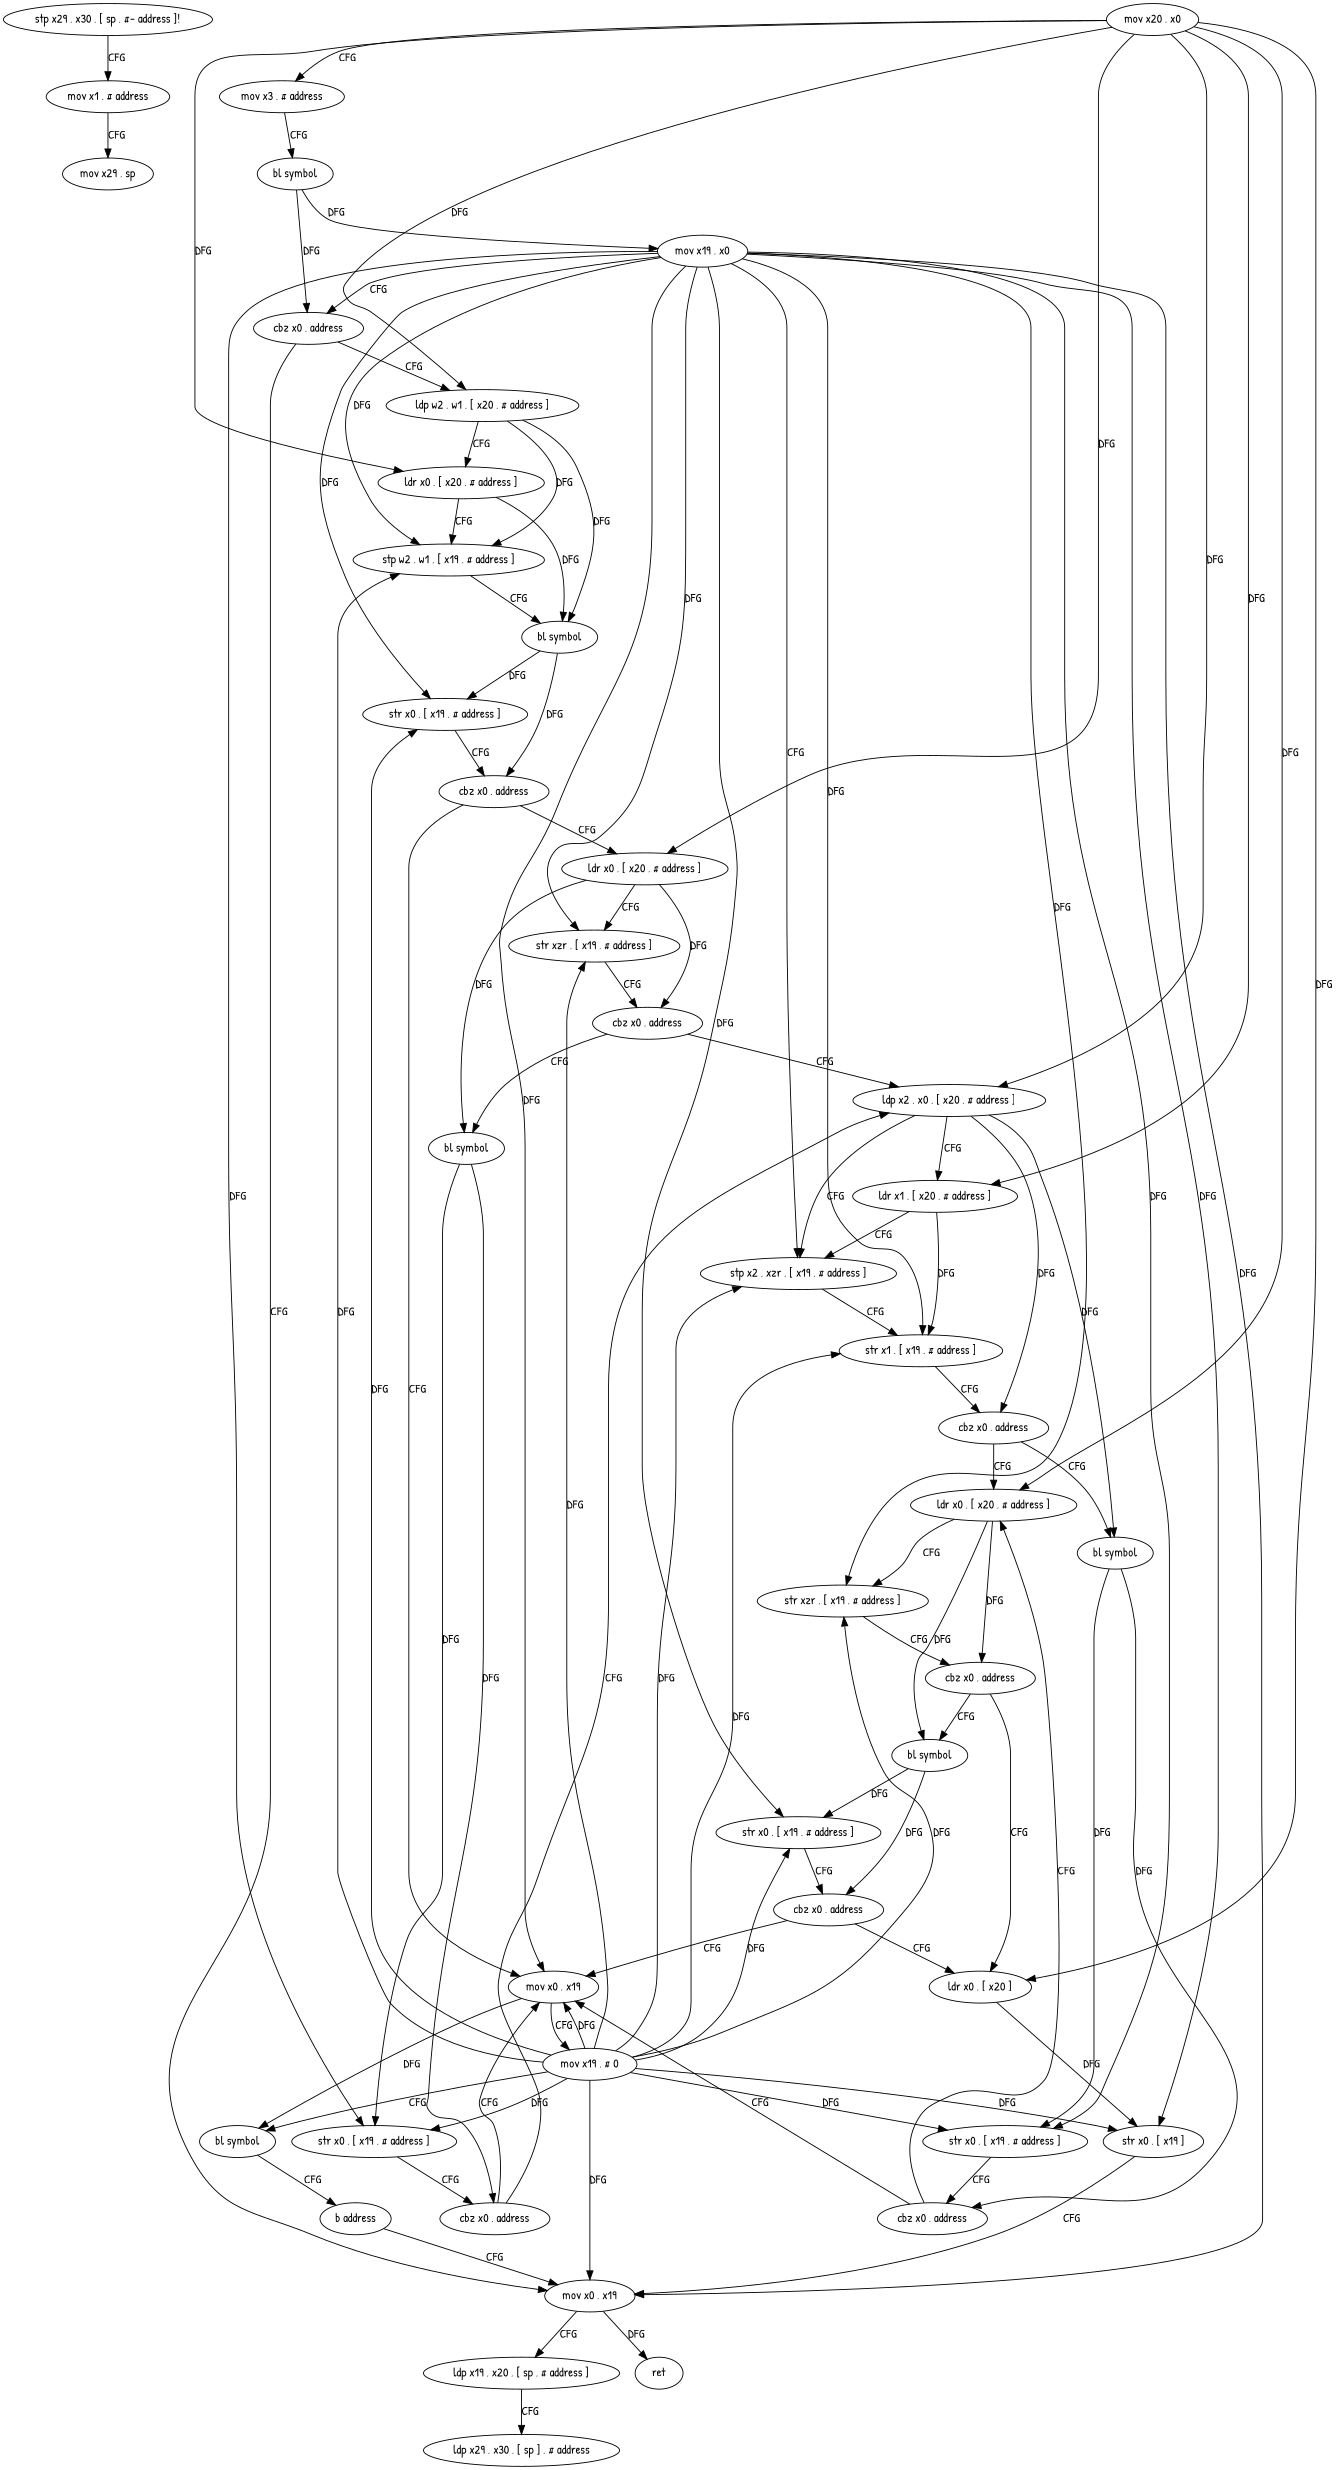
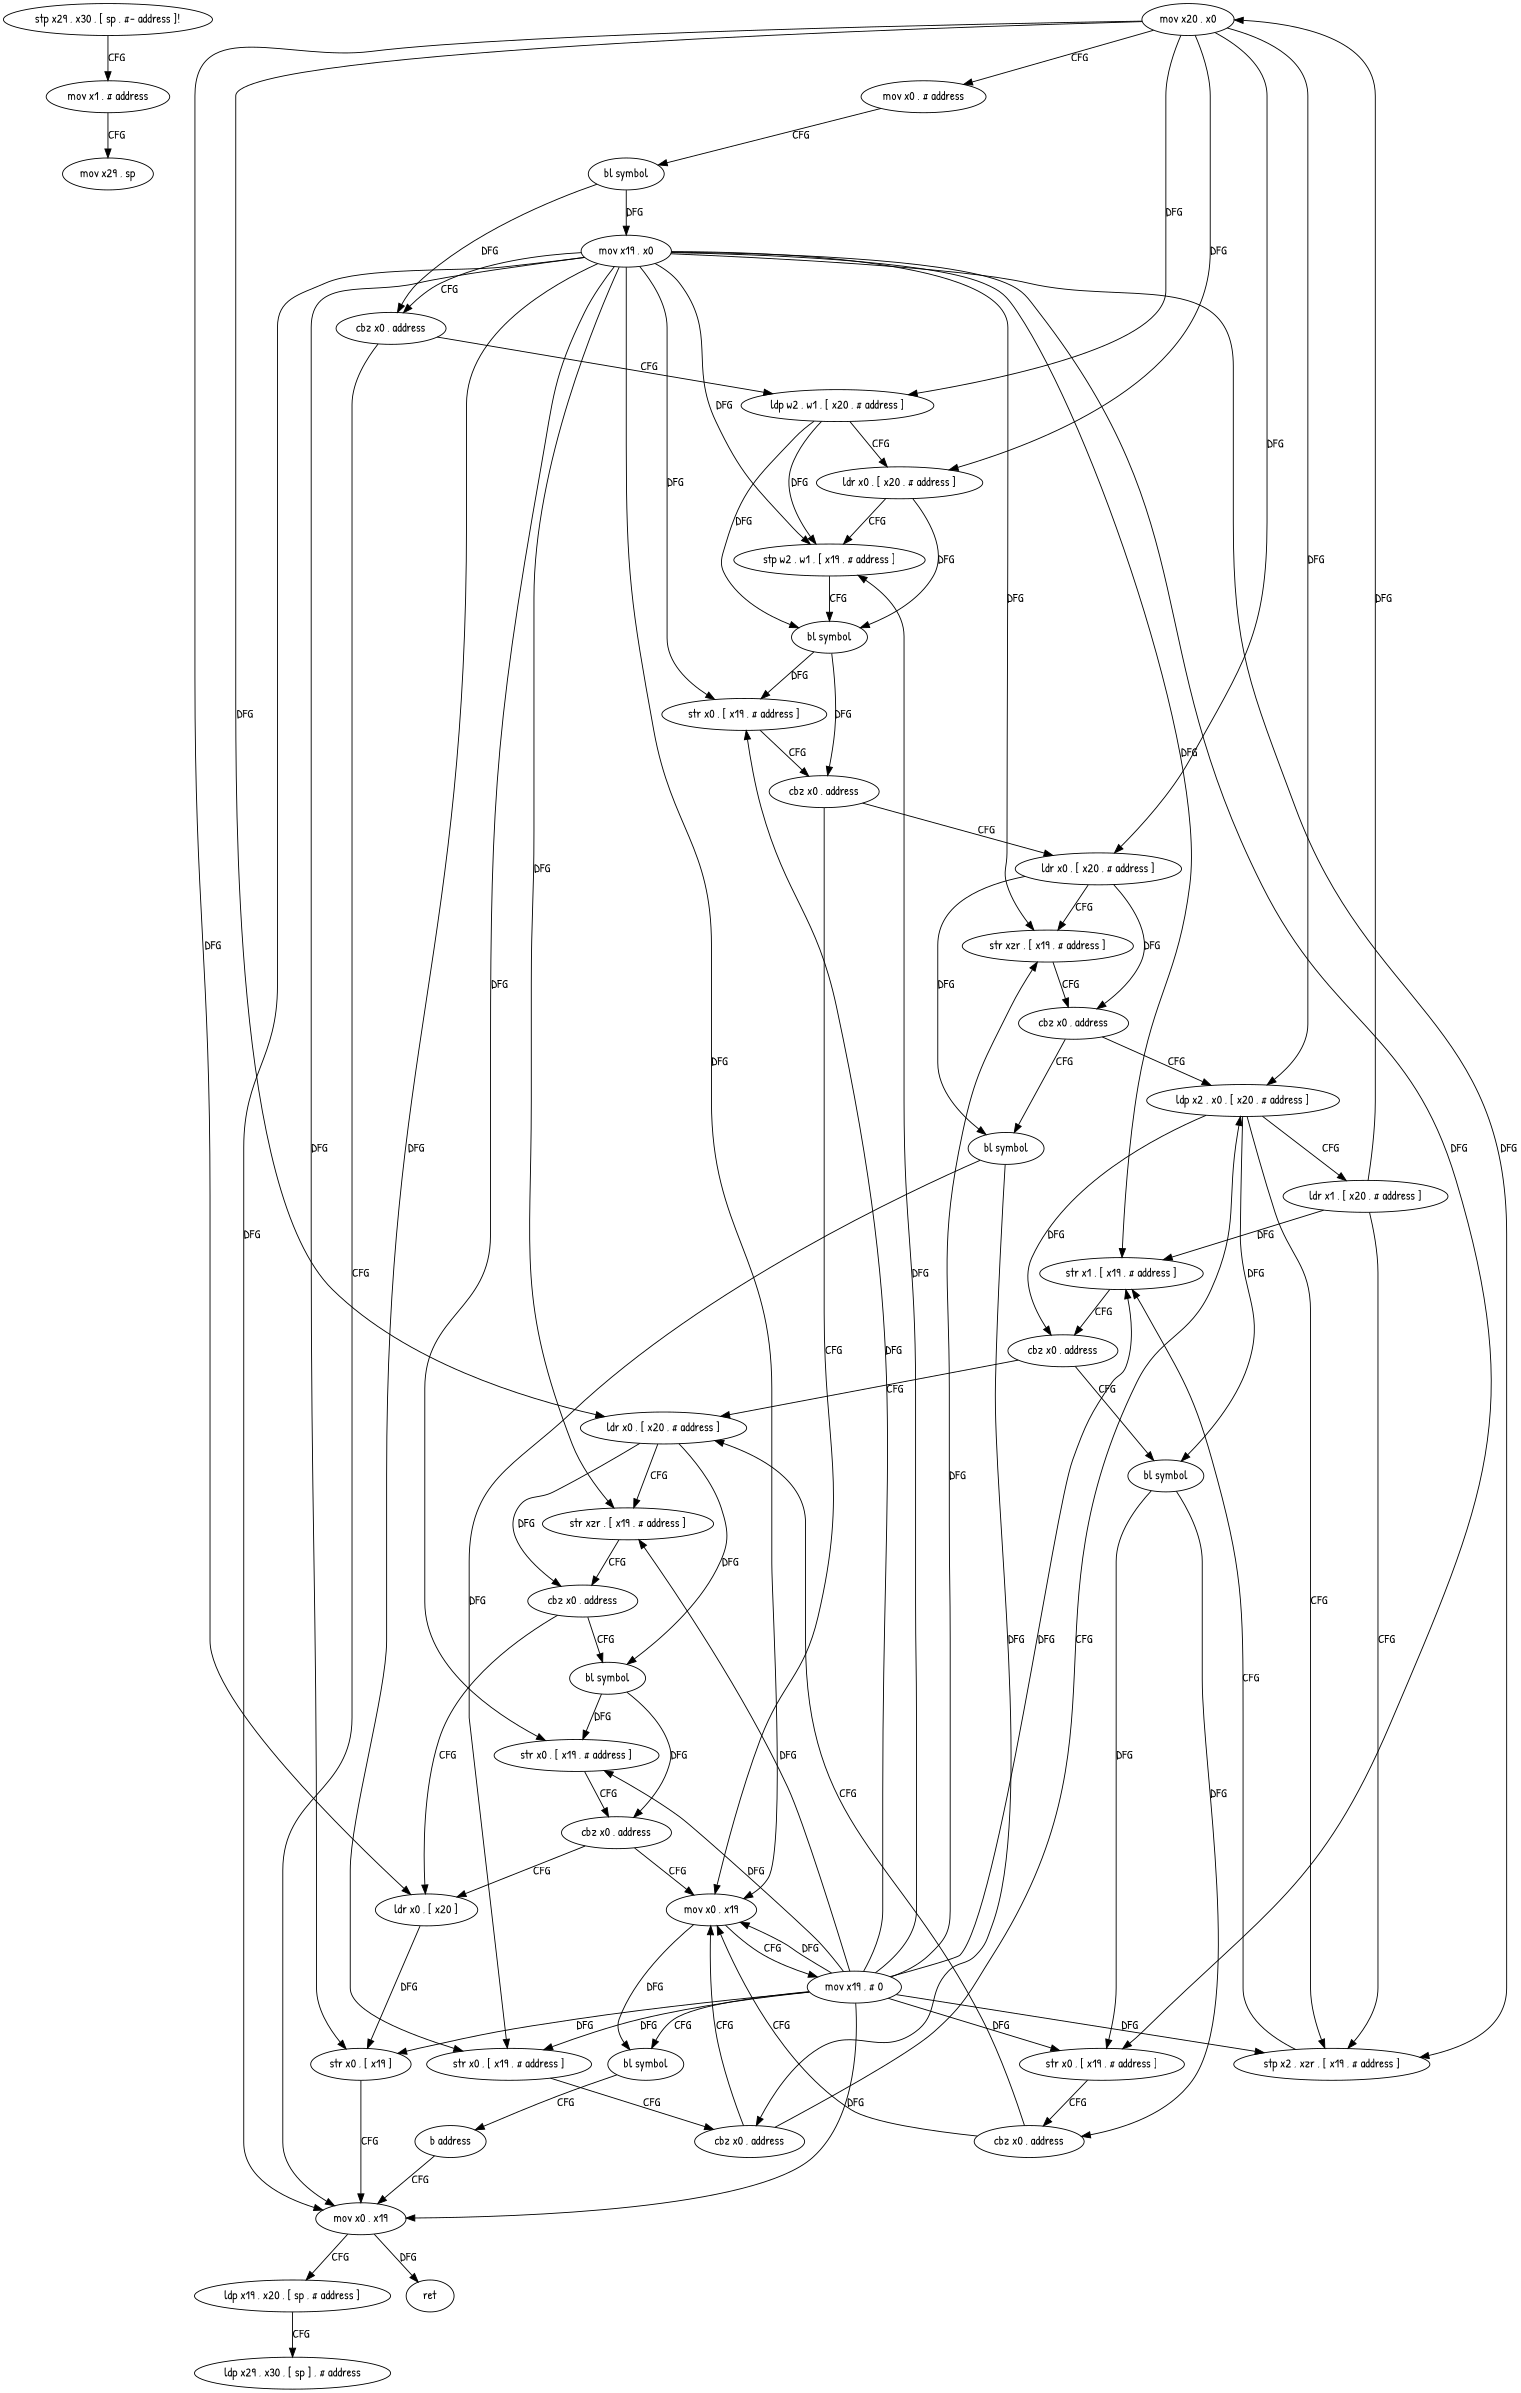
node "mov x3 , # address": label "mov x3 , # address" -> "mov x0 , # address"
edge "mov x20 , x0" -> "ldr x1 , [ x20 , # address ]": reversed
edge "mov x19 , x0" -> "stp x2 , xzr , [ x19 , # address ]": label "CFG" -> "DFG"
